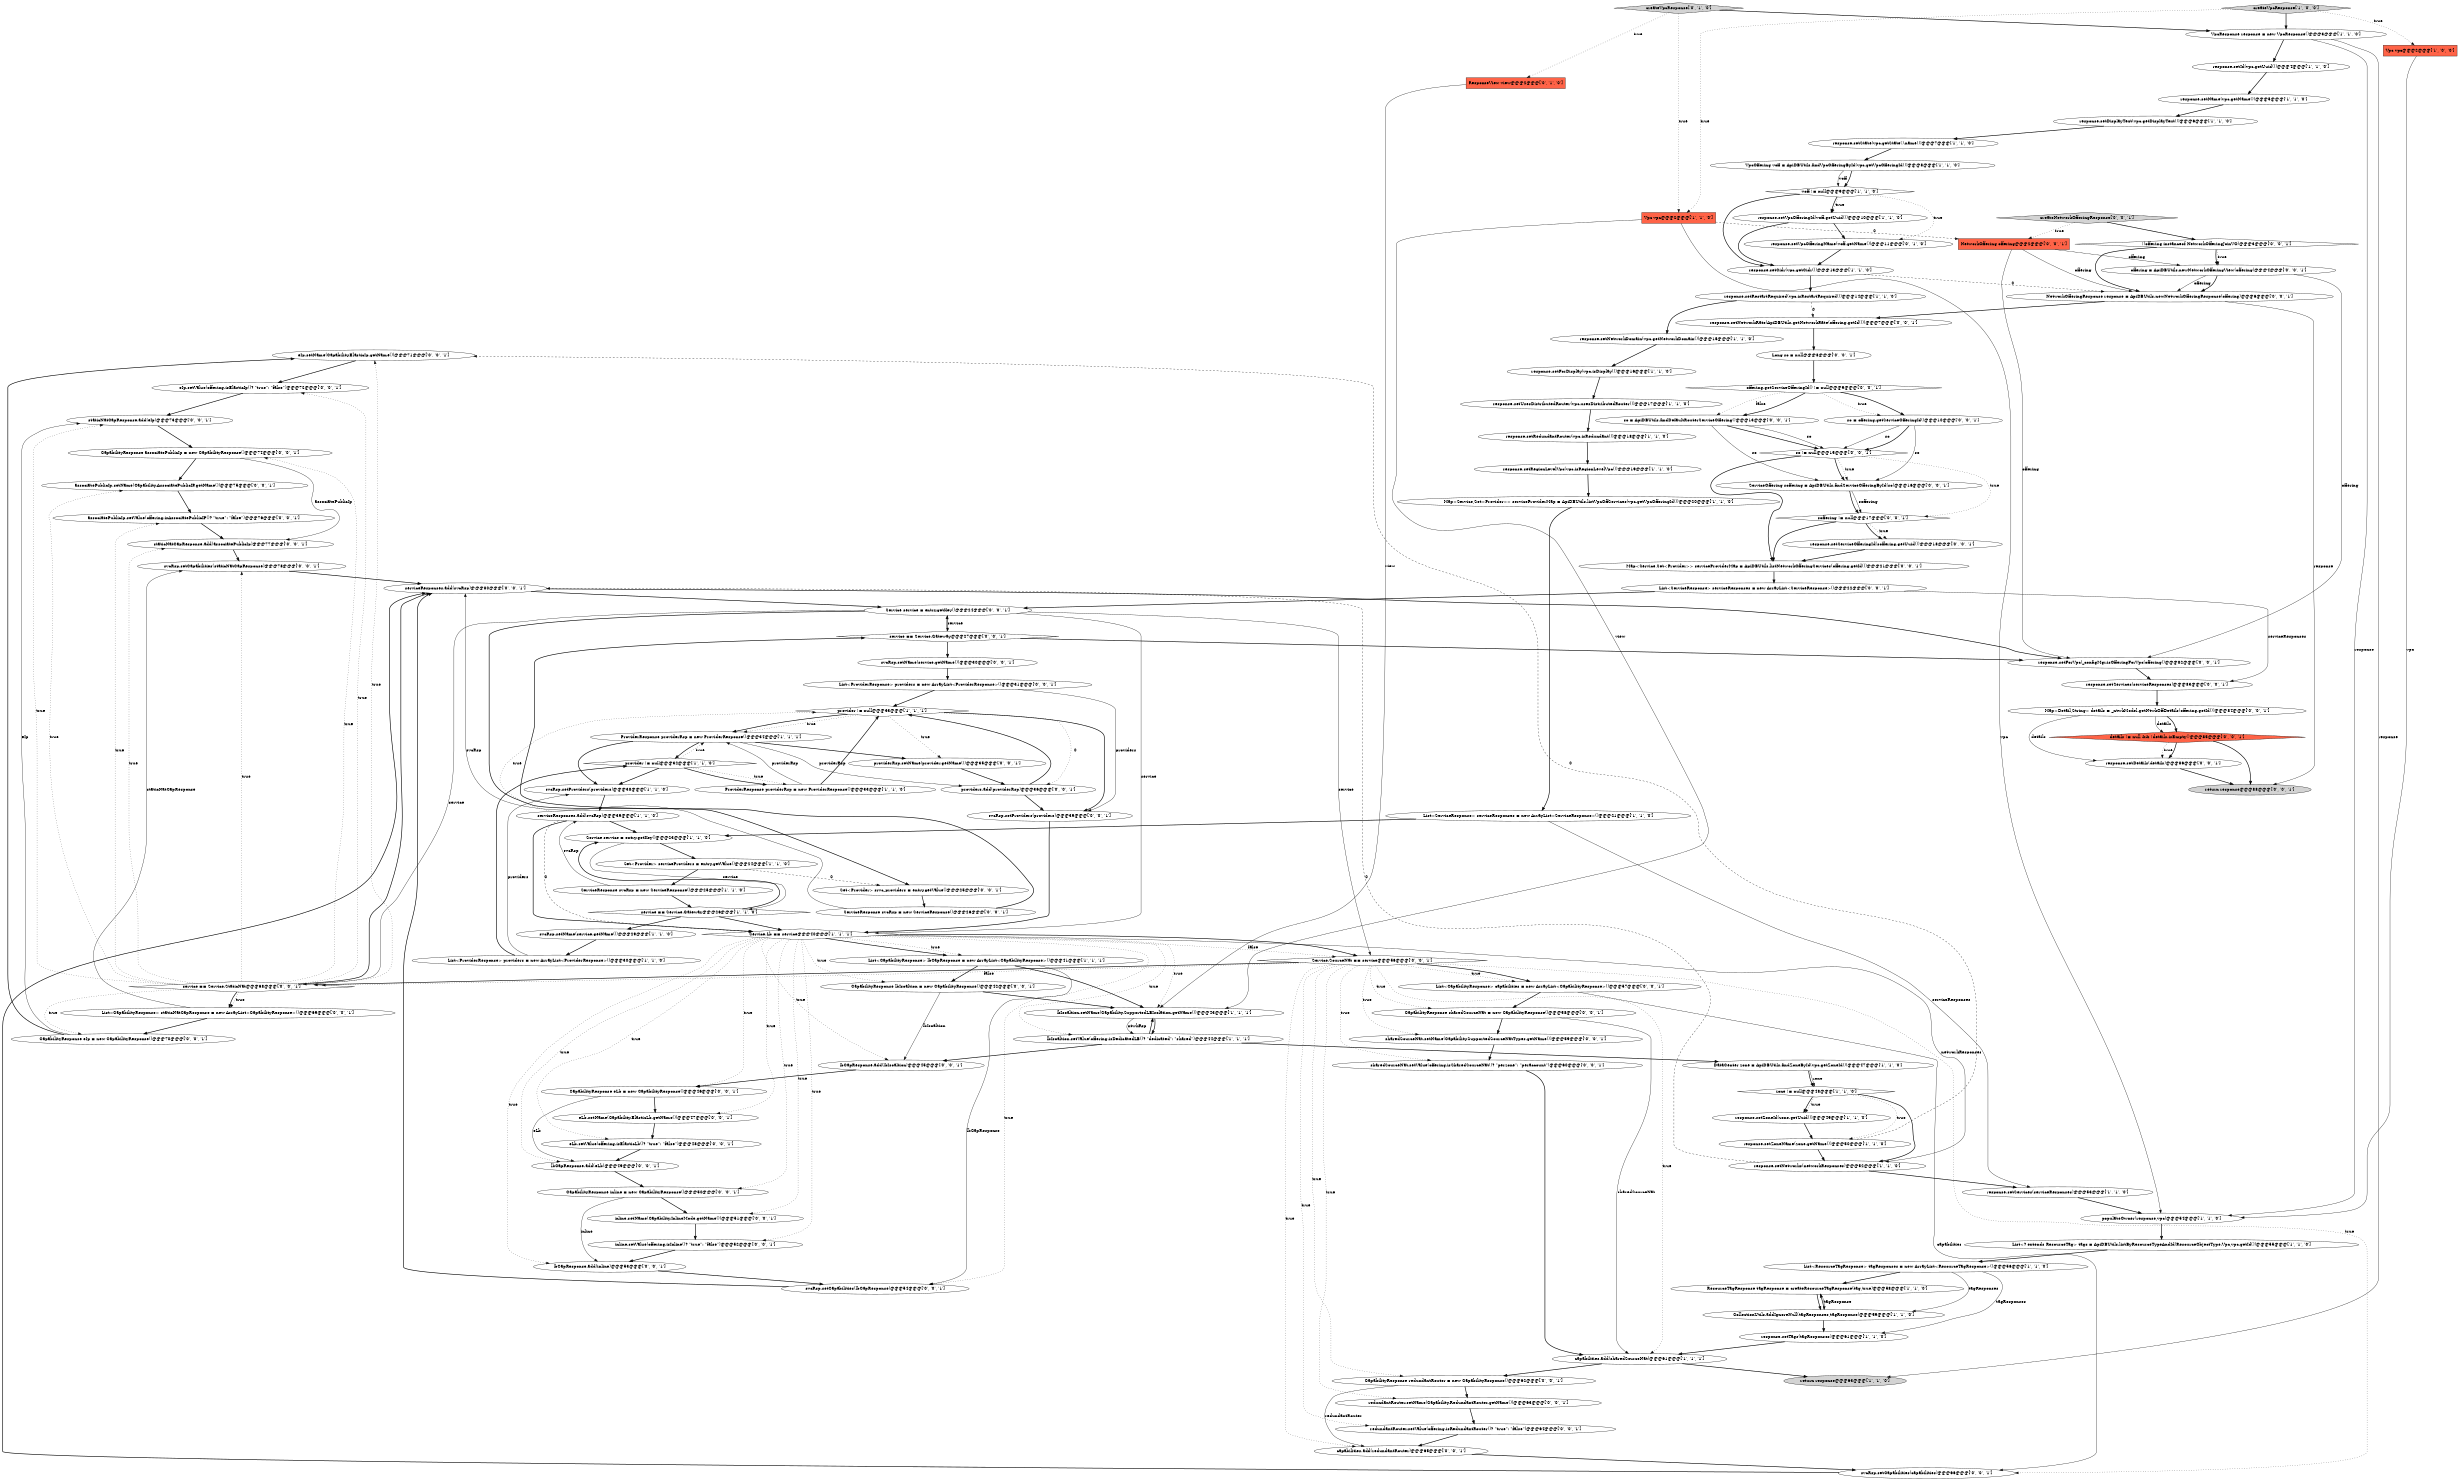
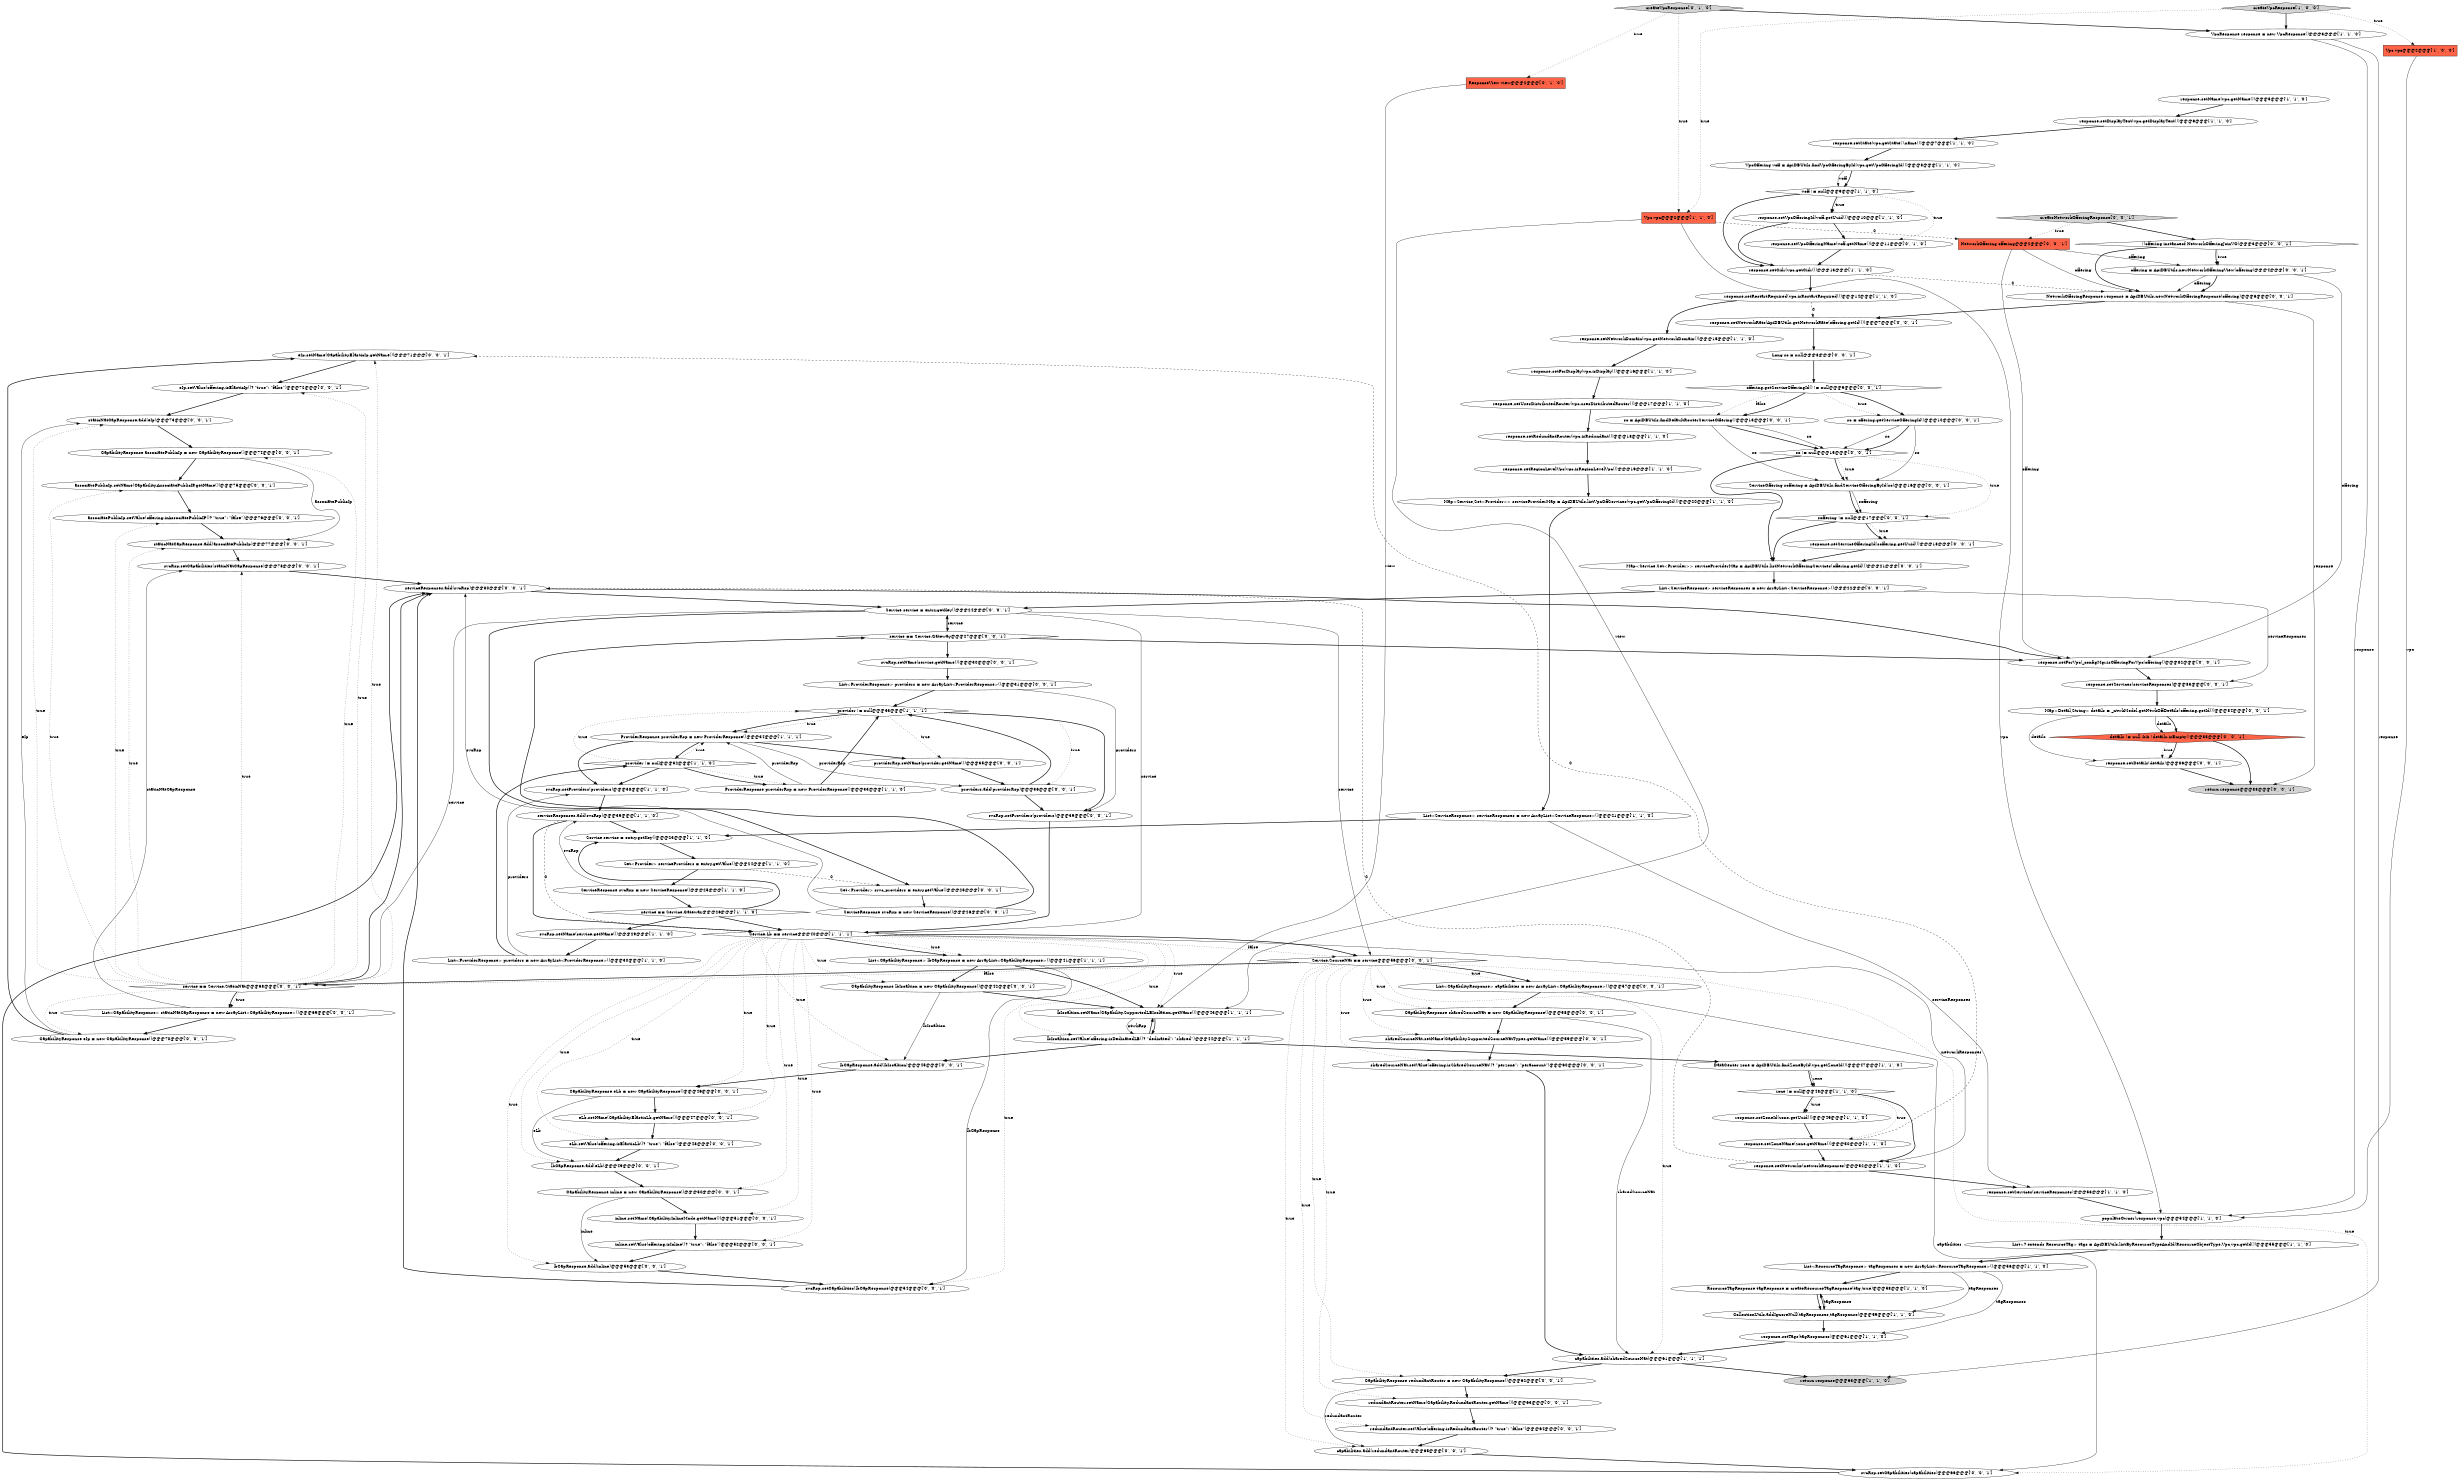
node "response.setId(vpc.getUuid())@@@4@@@['1', '1', '0']": removed
edge "serviceResponses.add(svcRsp)@@@39@@@['1', '1', '0']" -> "provider != null@@@33@@@['1', '1', '1']": now "provider != null@@@32@@@['1', '1', '0']" -> "provider != null@@@33@@@['1', '1', '1']"
edge "provider != null@@@33@@@['1', '1', '1']" -> "providers.add(providerRsp)@@@36@@@['0', '0', '1']": label "0" -> "true"
edge "Service service = entry.getKey()@@@23@@@['1', '1', '0']" -> "service == Service.Gateway@@@26@@@['1', '1', '0']": removed, label "service"
